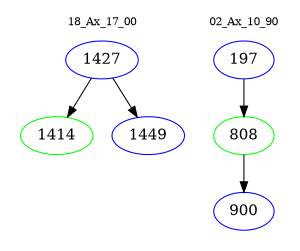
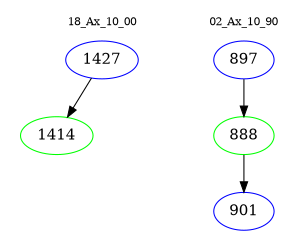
cluster "18_Ax_17_00": label "18_Ax_17_00" -> "18_Ax_10_00"
node "197": label "197" -> "897"
node "1449": removed
node "808": label "808" -> "888"
node "900": label "900" -> "901"
